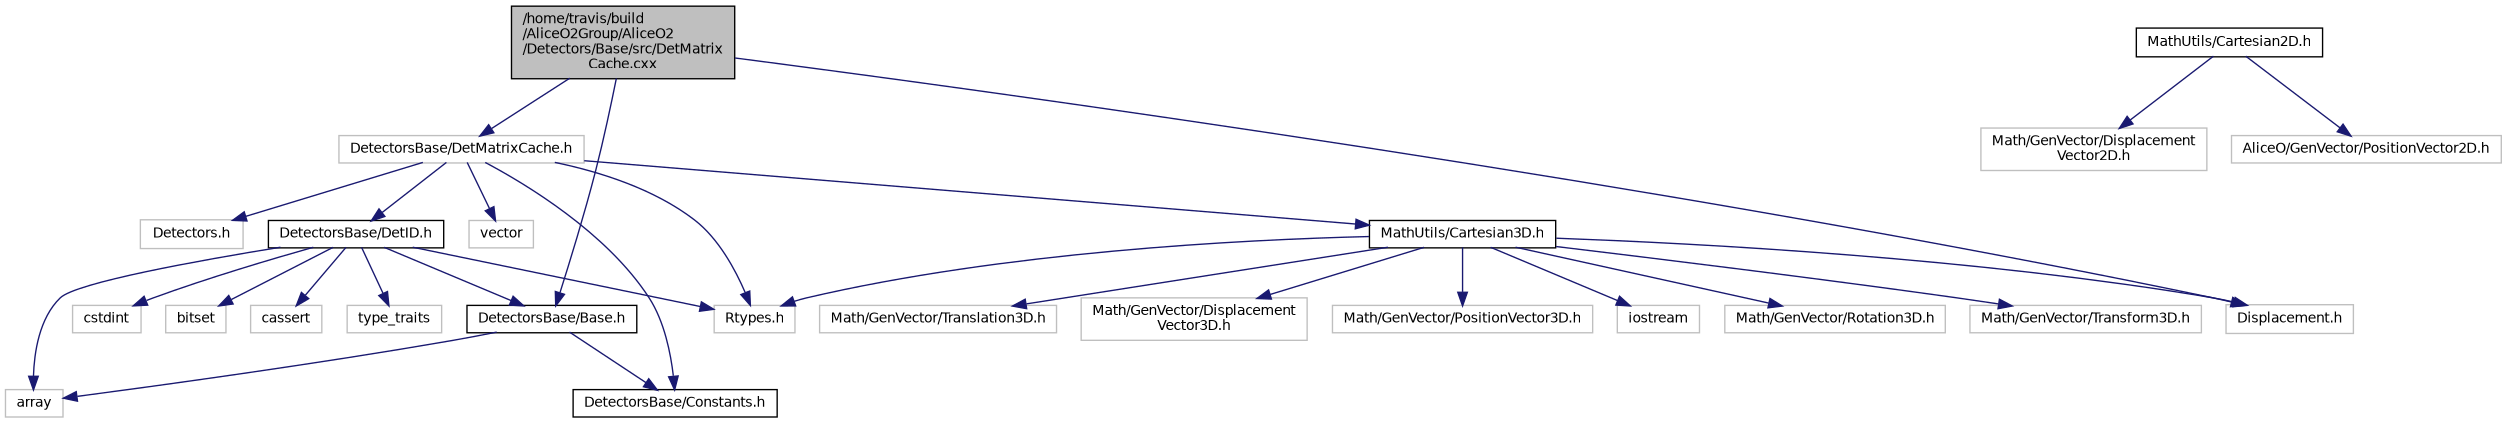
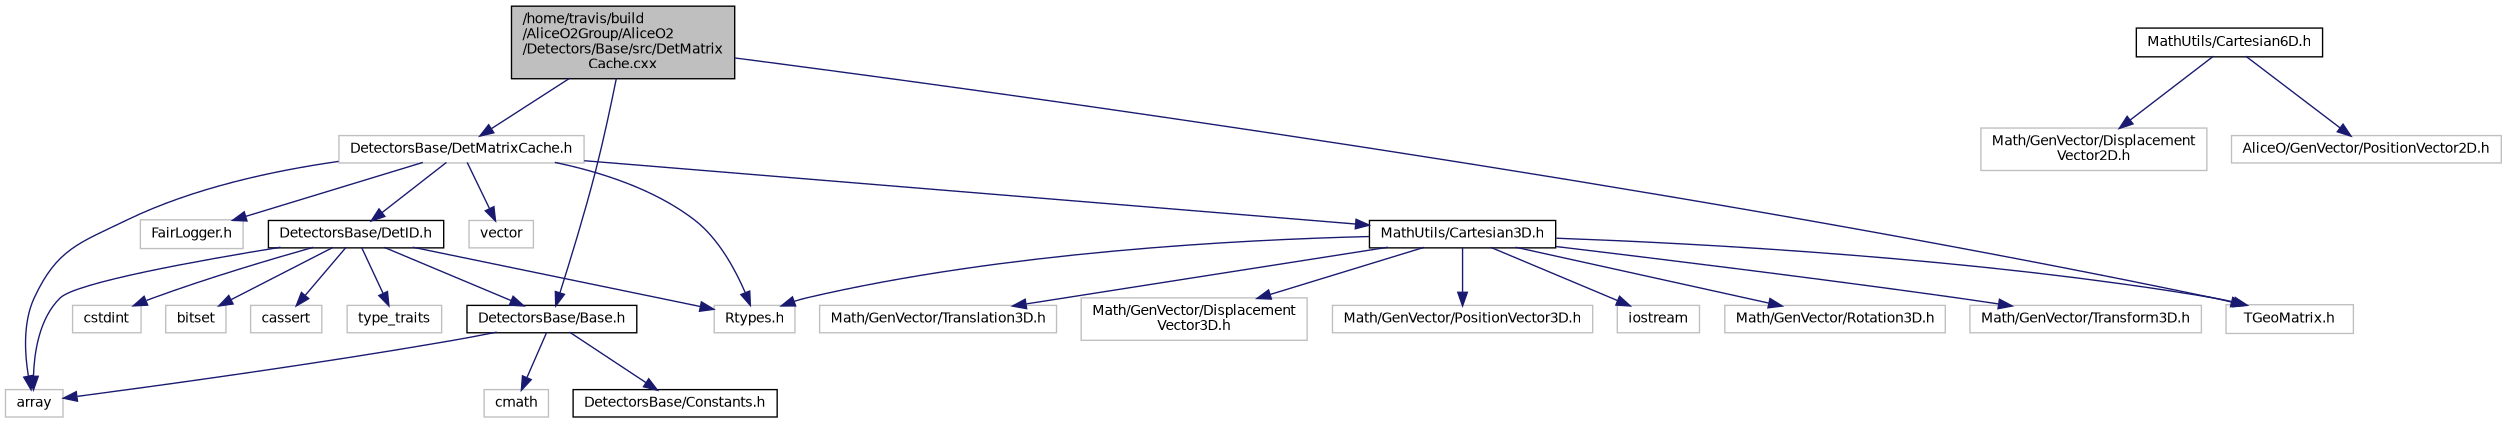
node "MathUtils/Cartesian2D.h": label "MathUtils/Cartesian2D.h" -> "MathUtils/Cartesian6D.h"
node "Detectors.h": label "Detectors.h" -> "FairLogger.h"
edge "DetectorsBase/DetMatrixCache.h" -> "DetectorsBase/Constants.h": now "DetectorsBase/DetMatrixCache.h" -> "array"
node "Displacement.h": label "Displacement.h" -> "TGeoMatrix.h"
node "cmath": added
